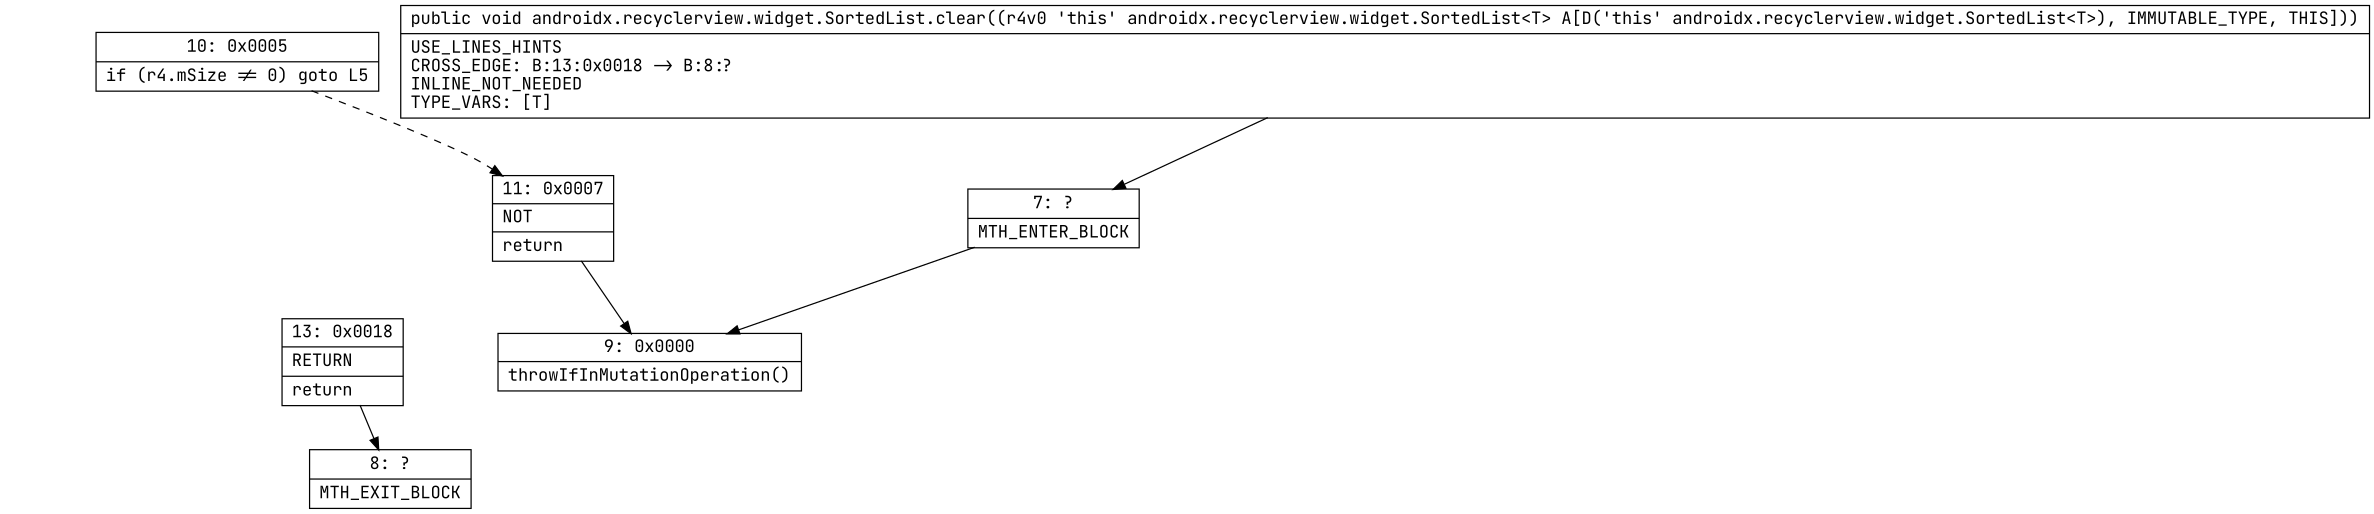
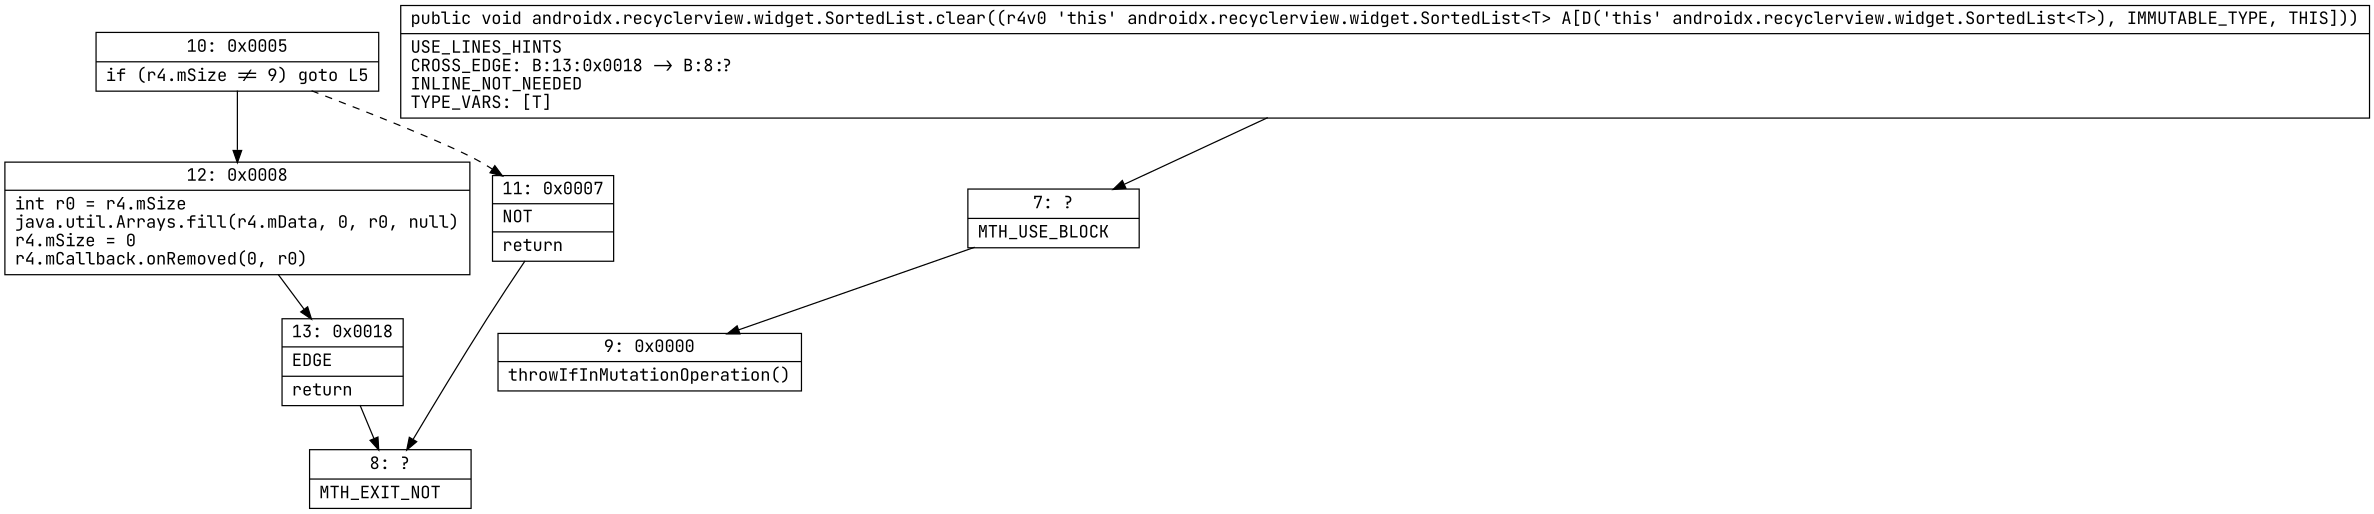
node "10: 0x0005": text "if (r4.mSize != 0) goto L5" -> "if (r4.mSize != 9) goto L5"
node "12: 0x0008": added
node "7: ?": text "MTH_ENTER_BLOCK" -> "MTH_USE_BLOCK"
edge "11: 0x0007" -> "9: 0x0000": now "11: 0x0007" -> "8: ?"
node "13: 0x0018": text "RETURN" -> "EDGE"
node "8: ?": text "MTH_EXIT_BLOCK" -> "MTH_EXIT_NOT"
